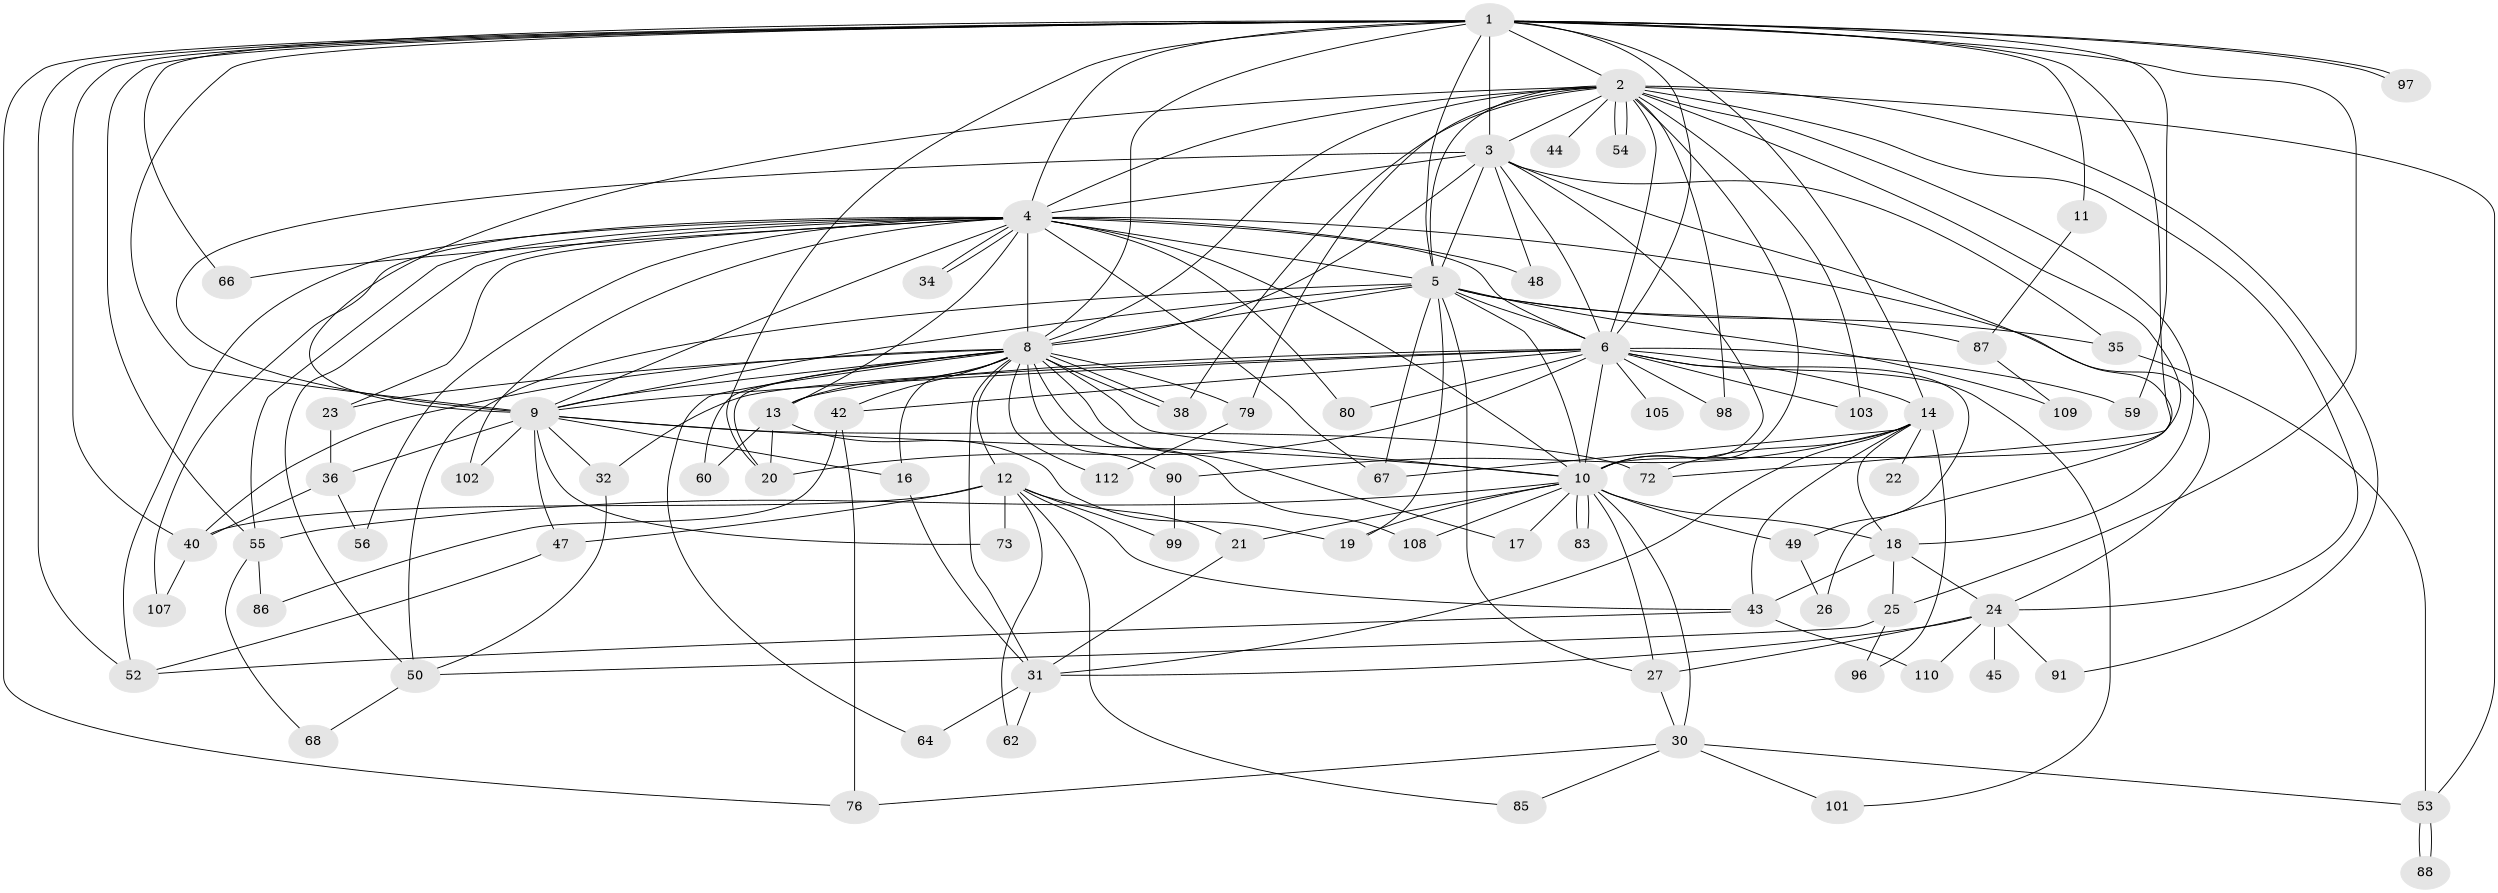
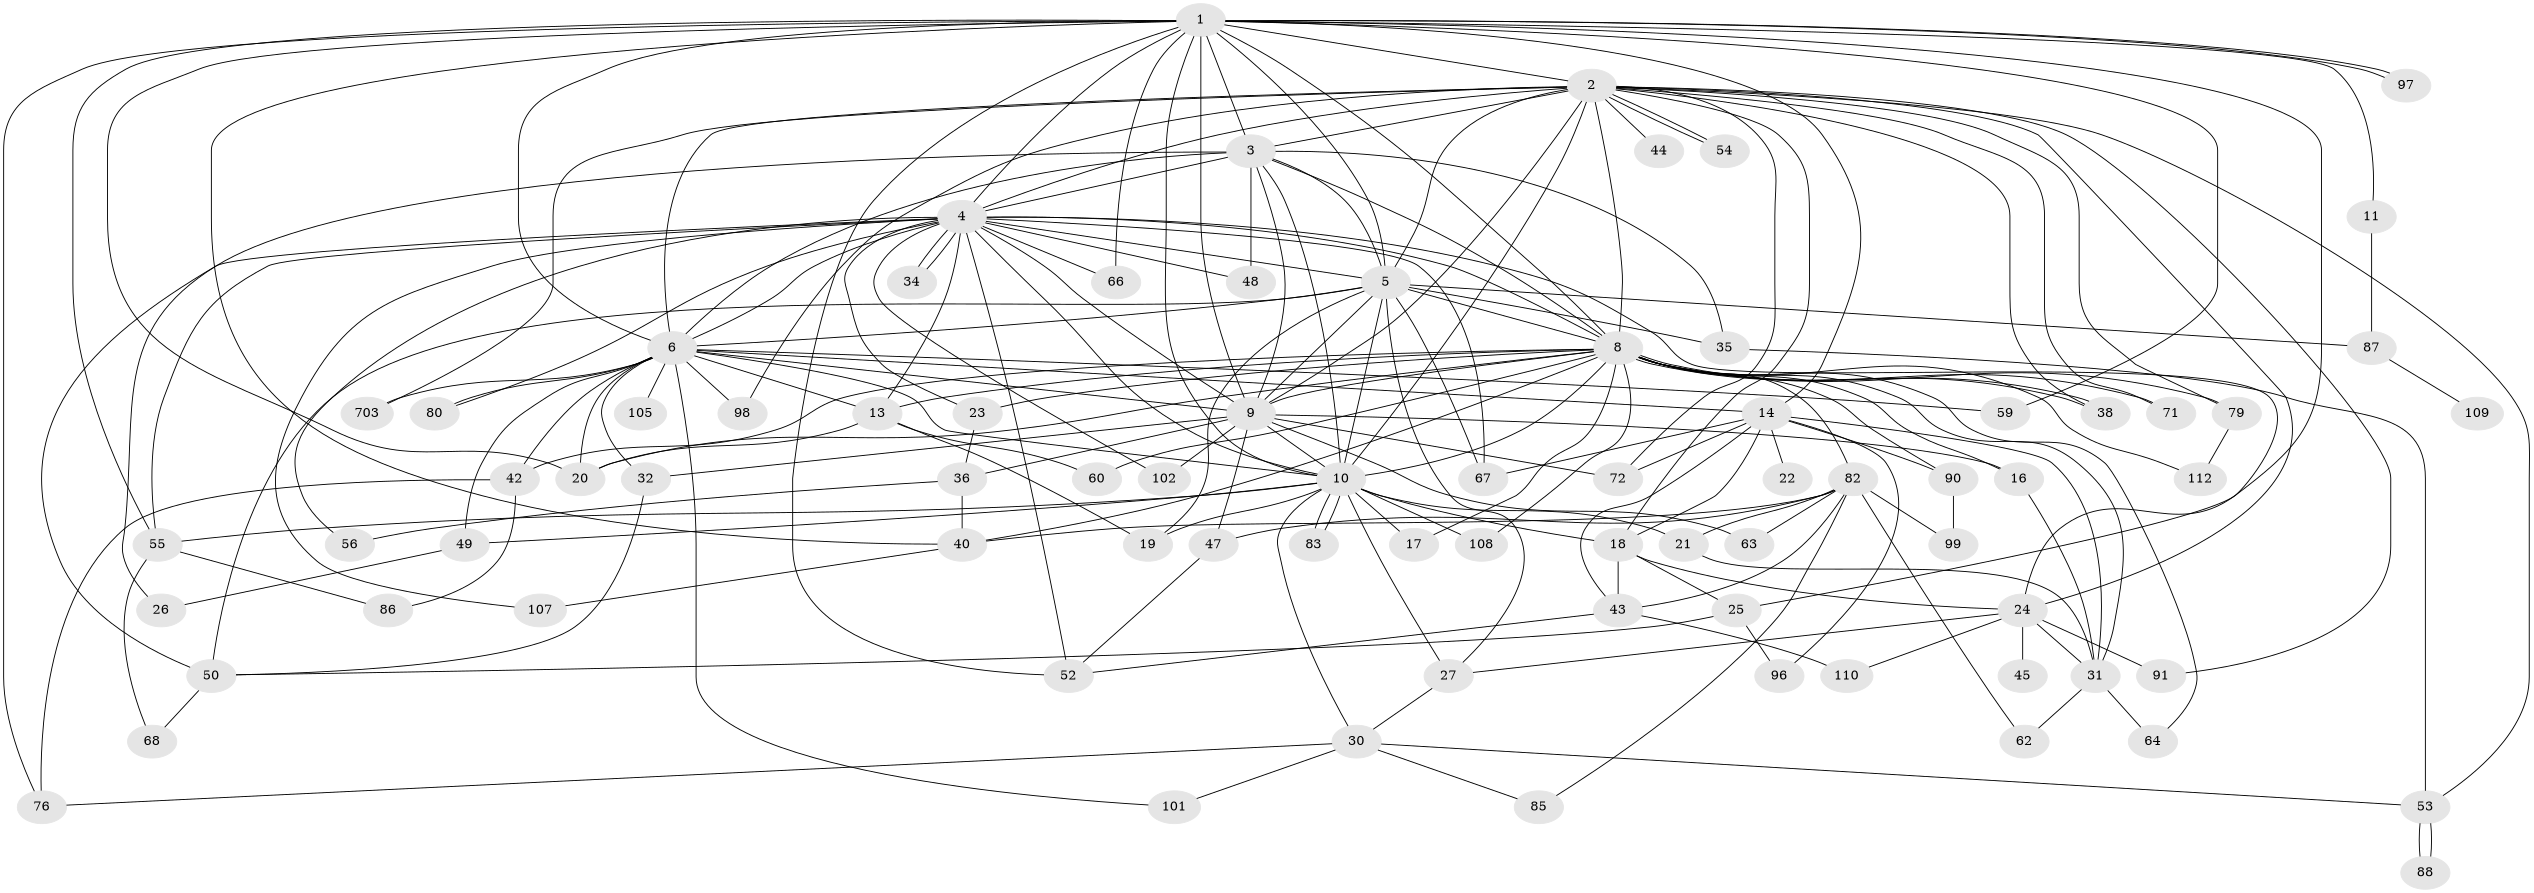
edge "5" -- "109": removed
node "103": label "103" -> "703"
node "71": added
node "12": label "12" -> "82"
node "73": label "73" -> "63"
